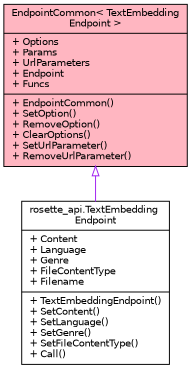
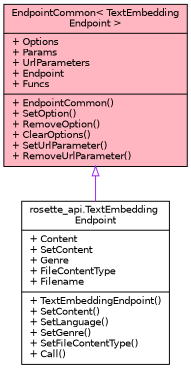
node "rosette_api.TextEmbedding": text "+ Language" -> "+ SetContent"
